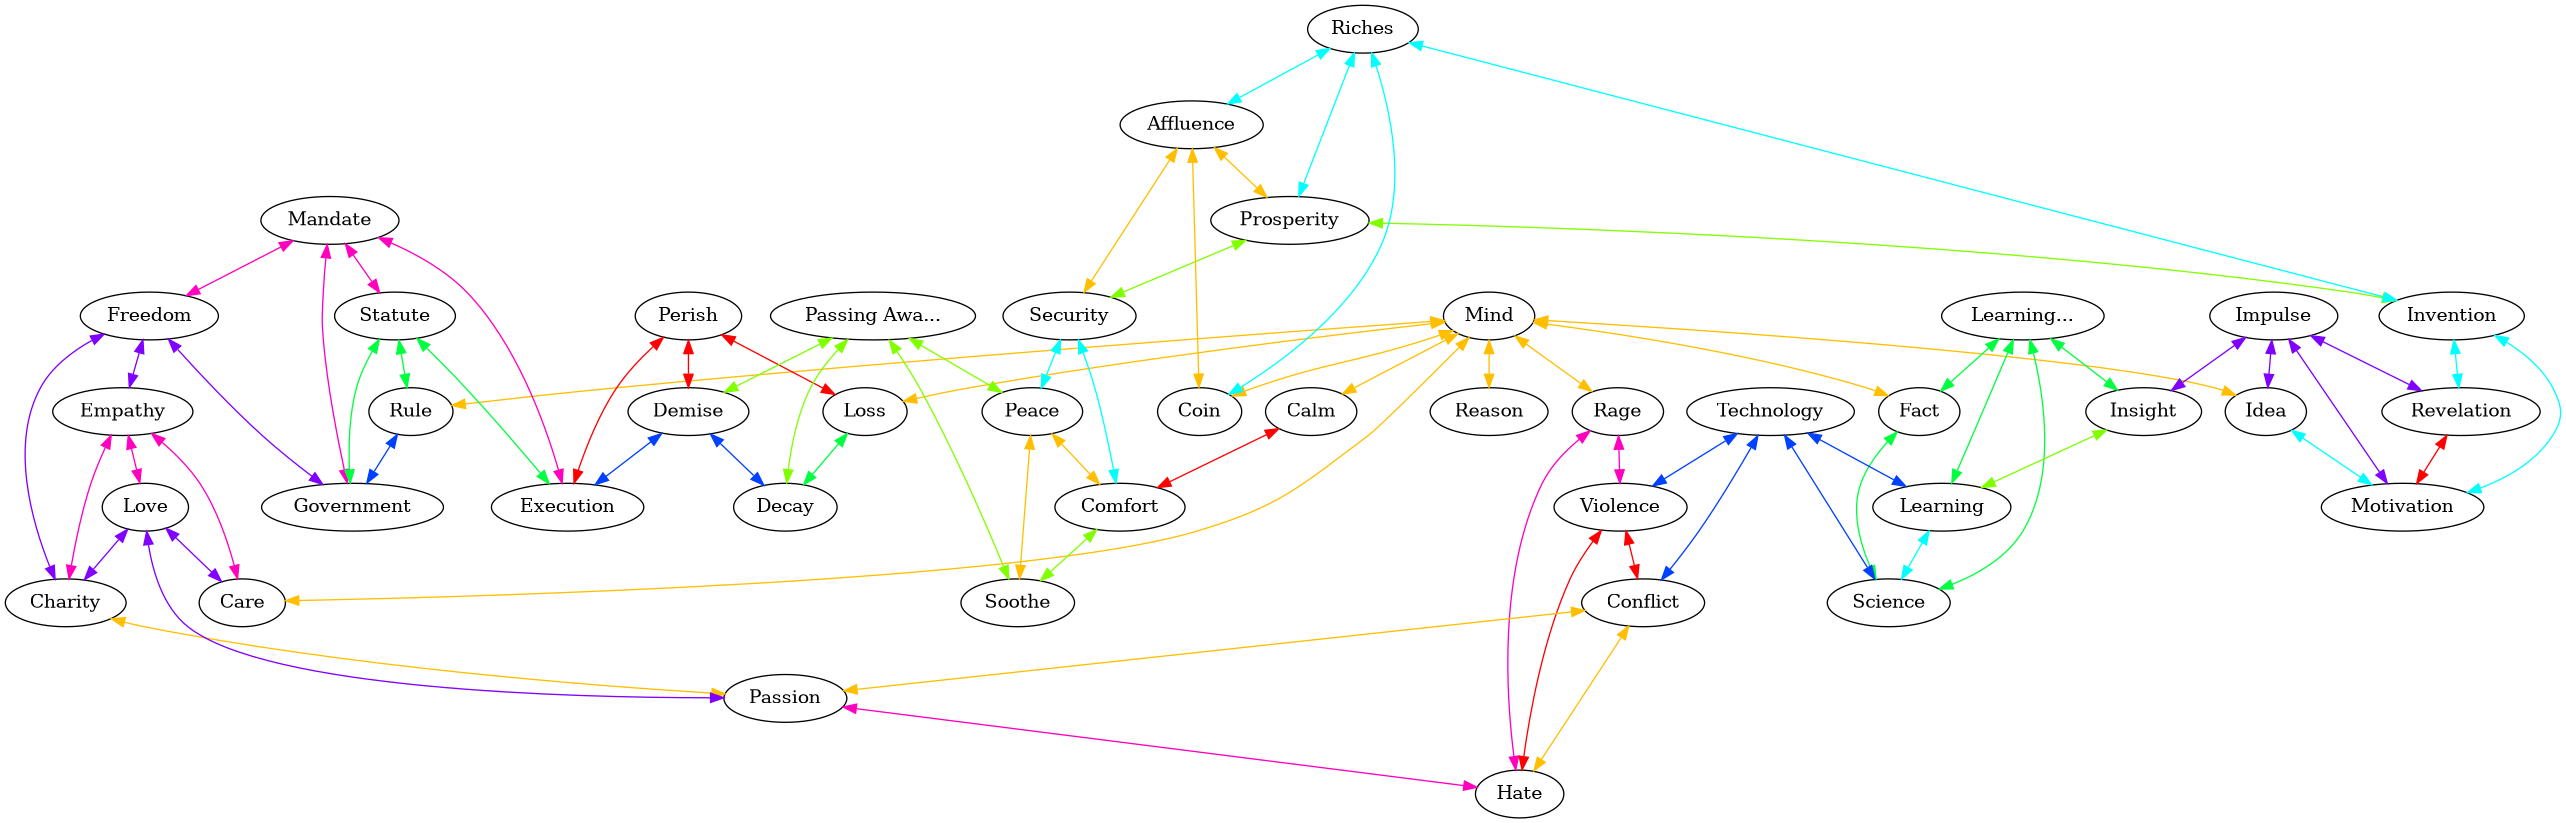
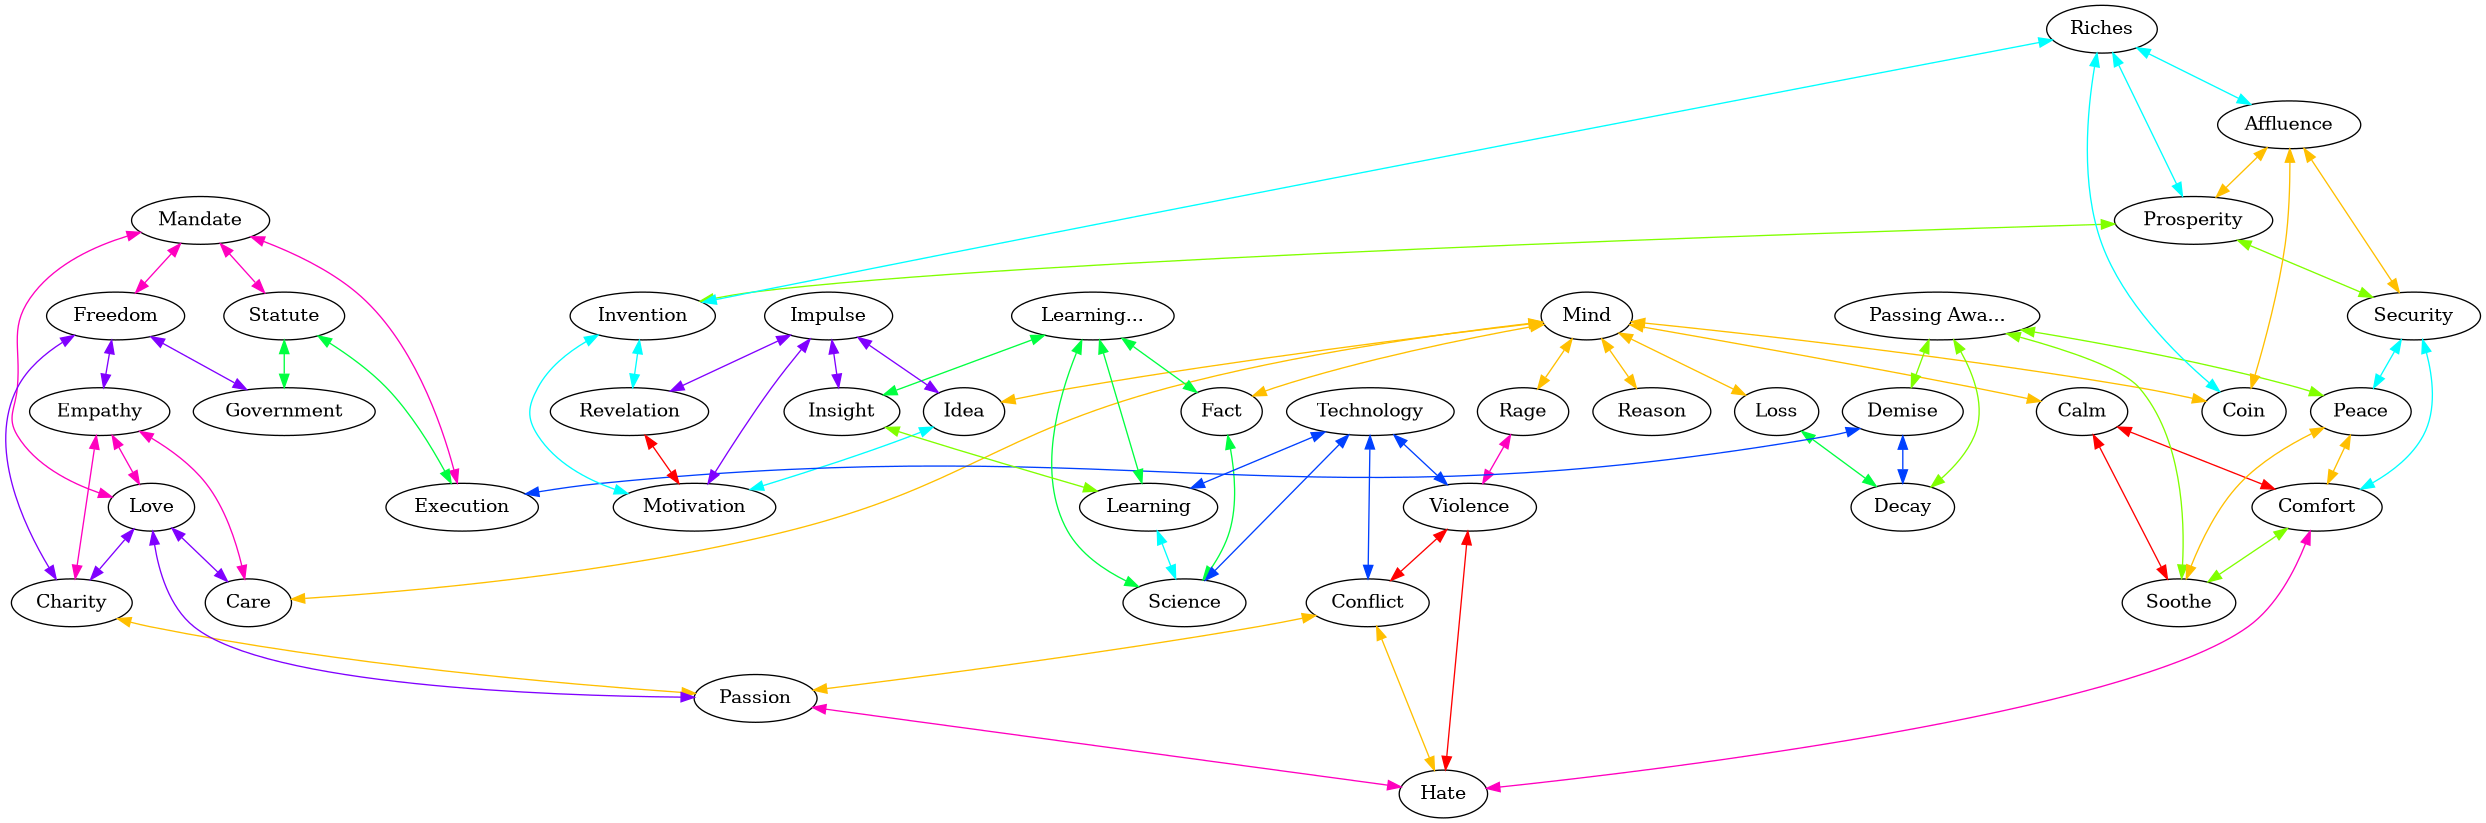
node "Perish": removed
edge "Mandate" -- "Government": now "Mandate" -- "Love"
node "Rule": removed
edge "Calm" -- "Soothe": added
edge "Rage" -- "Hate": now "Comfort" -- "Hate"
